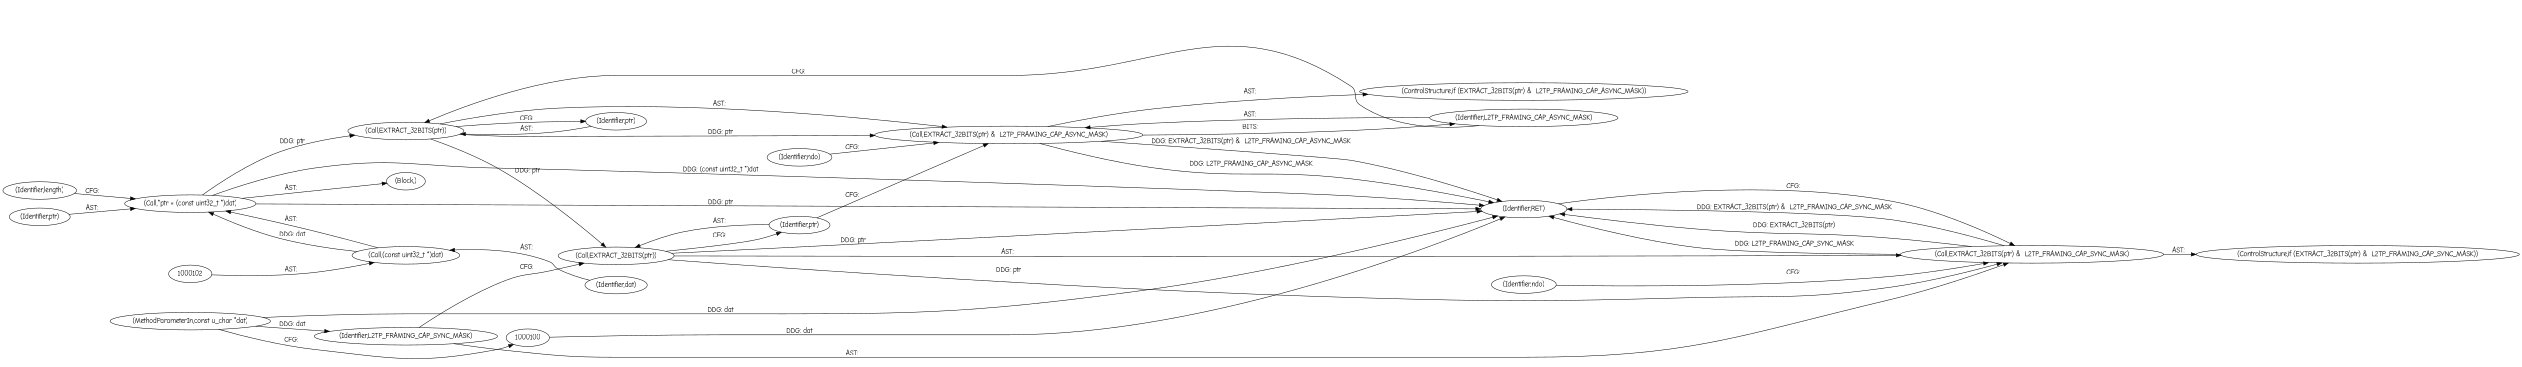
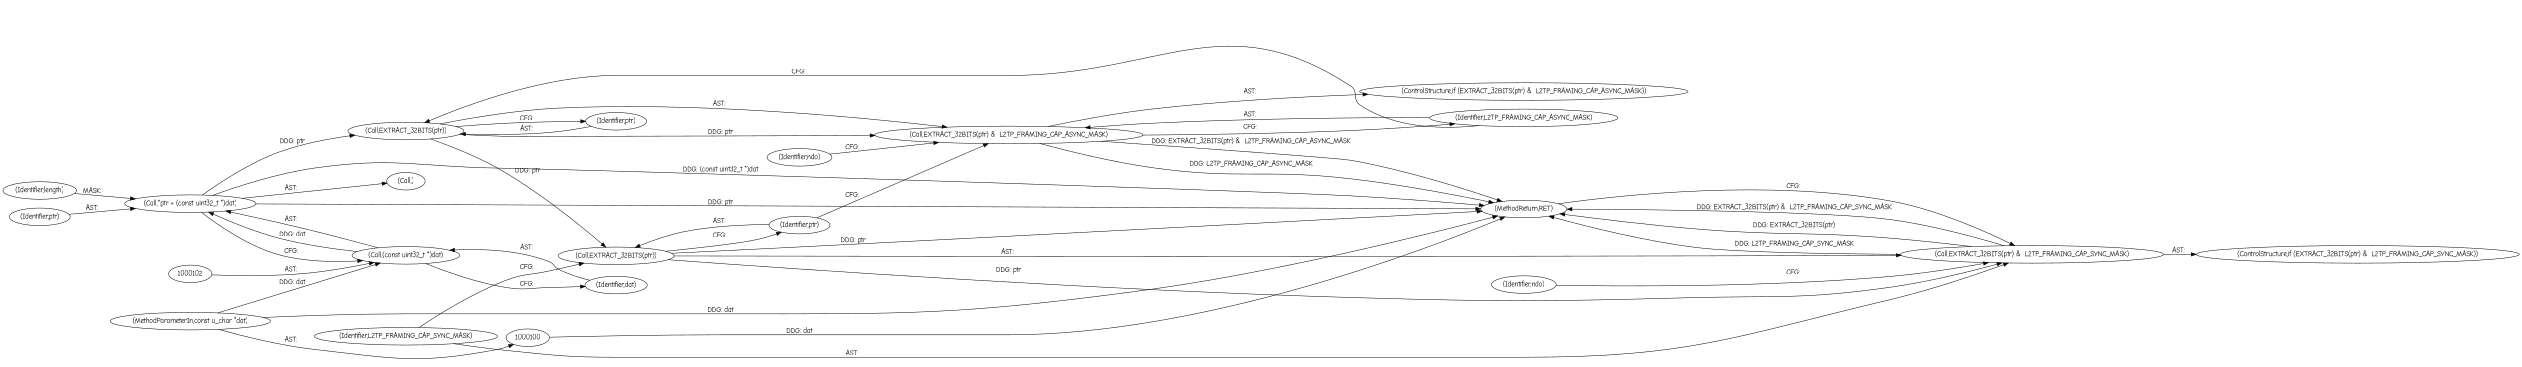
edge "(Call,EXTRACT_32BITS(ptr) &  L2TP_FRAMING_CAP_ASYNC_MASK)" -> "(Identifier,L2TP_FRAMING_CAP_ASYNC_MASK)": label "BITS: " -> "CFG: "
node "(Block,)": label "(Block,)" -> "(Call,)"
edge "(Identifier,length)" -> "(Call,*ptr = (const uint32_t *)dat)": label "CFG: " -> "MASK: "
node "(Identifier,RET)": label "(Identifier,RET)" -> "(MethodReturn,RET)"
edge "(Call,*ptr = (const uint32_t *)dat)" -> "(Call,(const uint32_t *)dat)": added, label "CFG:"
edge "(Call,(const uint32_t *)dat)" -> "(Identifier,dat)": added, label "CFG:"
edge "(MethodParameterIn,const u_char *dat)" -> "(Identifier,L2TP_FRAMING_CAP_SYNC_MASK)": now "(MethodParameterIn,const u_char *dat)" -> "(Call,(const uint32_t *)dat)"
edge "(MethodParameterIn,const u_char *dat)" -> "1000100": label "CFG: " -> "AST: "
